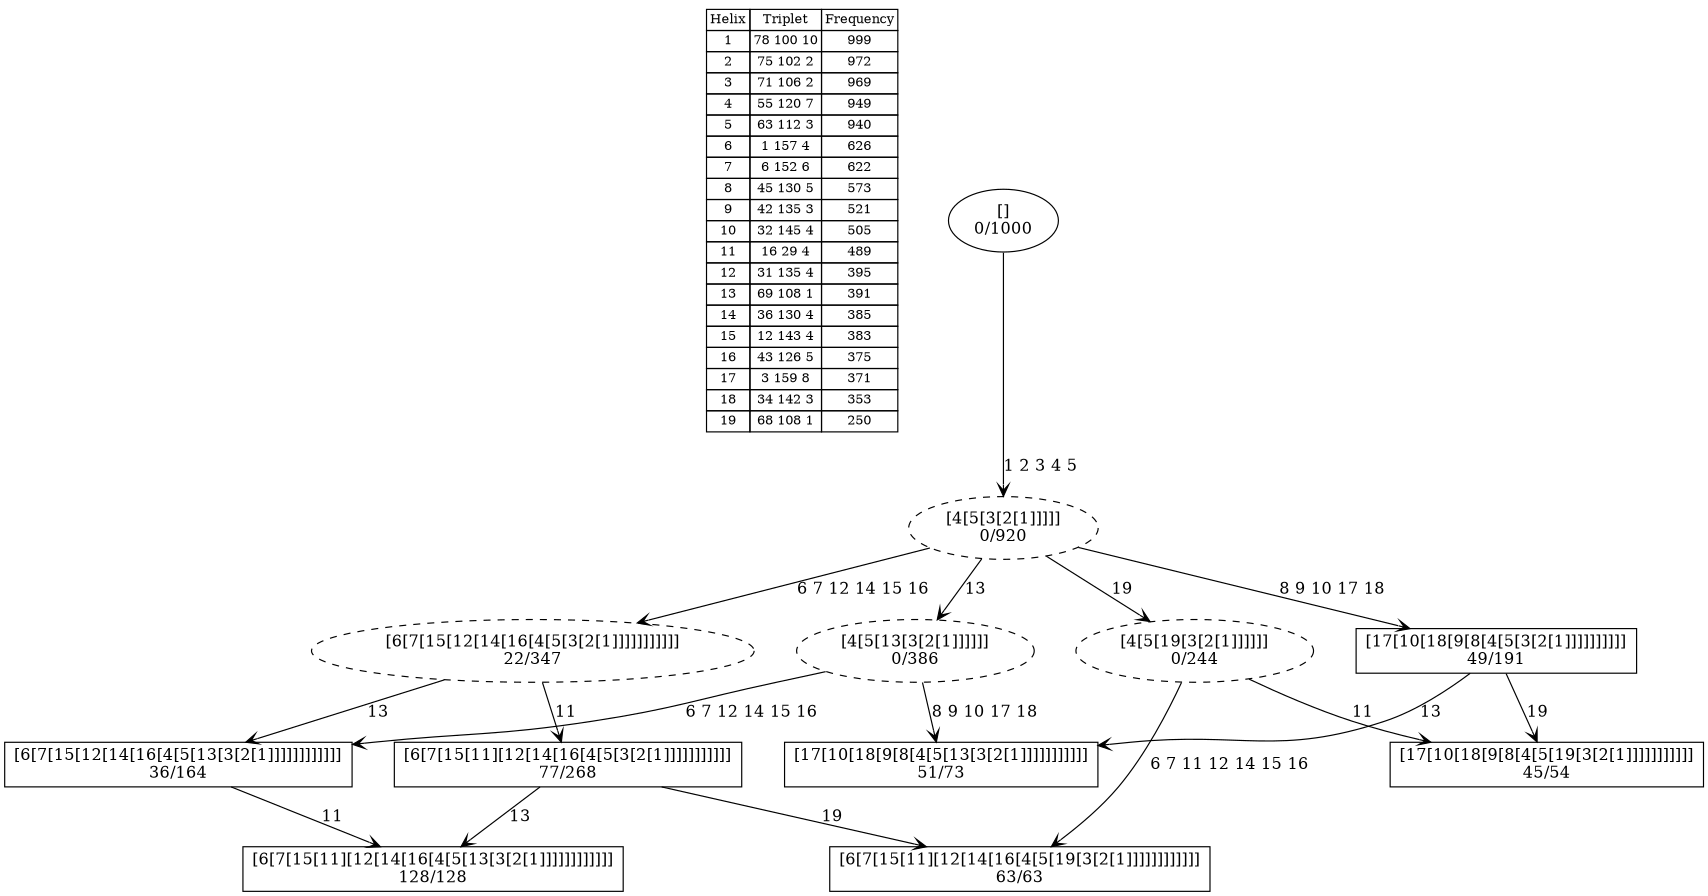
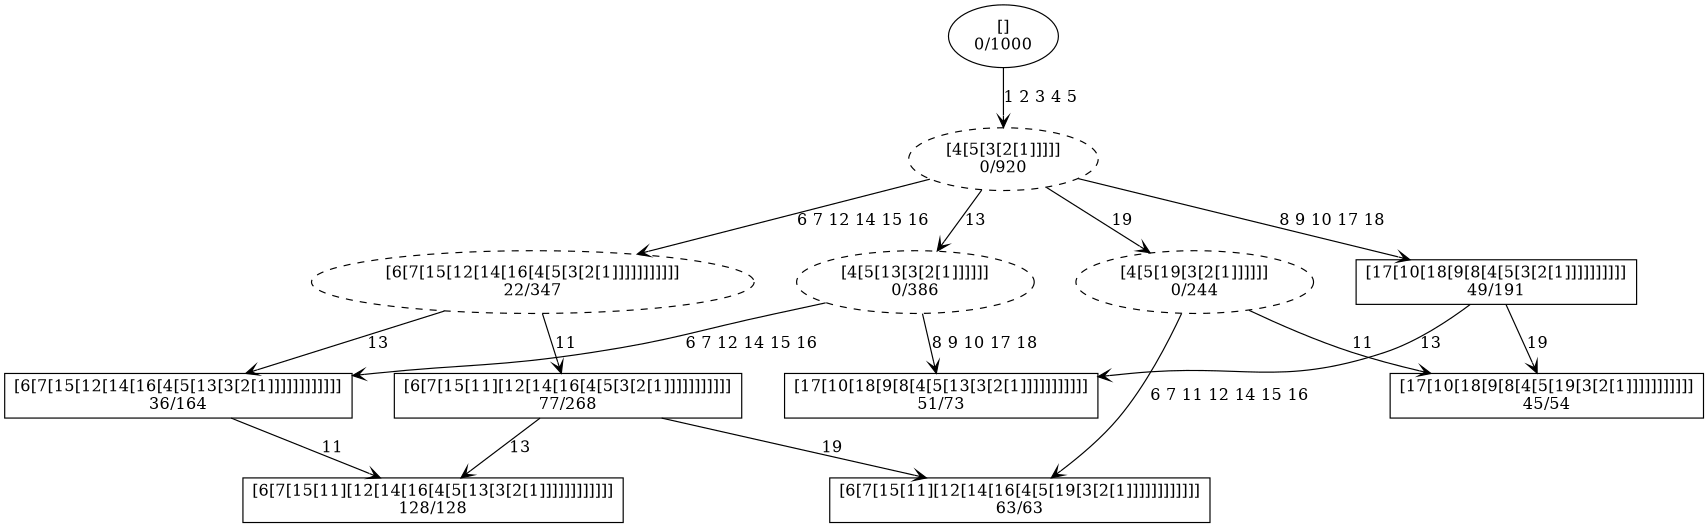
node "Helix": removed
